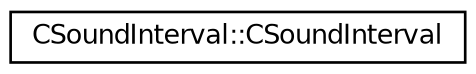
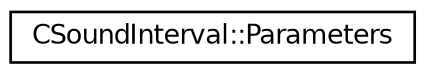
node "CSoundInterval::CSoundInterval": label "CSoundInterval::CSoundInterval" -> "CSoundInterval::Parameters"
